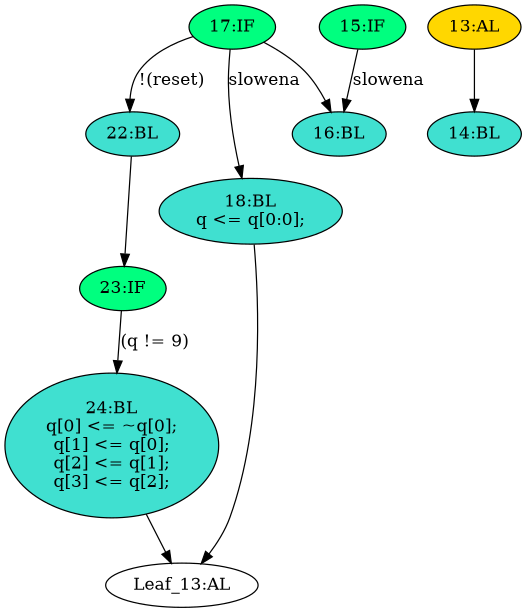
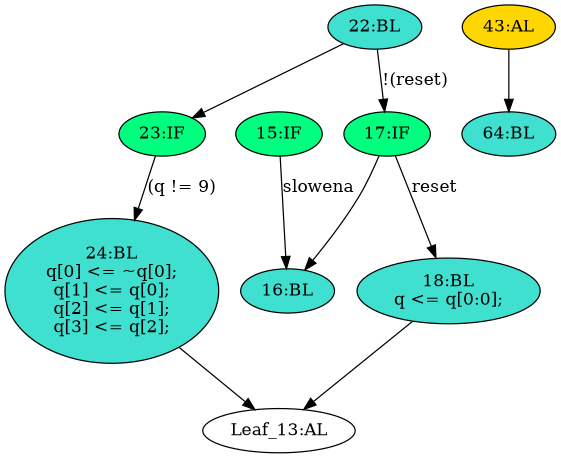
node "13:AL": label "13:AL" -> "43:AL"
edge "17:IF" -> "22:BL": reversed
edge "17:IF" -> "18:BL q <= q[0:0];": label "slowena" -> "reset"
node "14:BL": label "14:BL" -> "64:BL"
